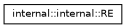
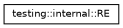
node "internal::internal::RE": label "internal::internal::RE" -> "testing::internal::RE"
